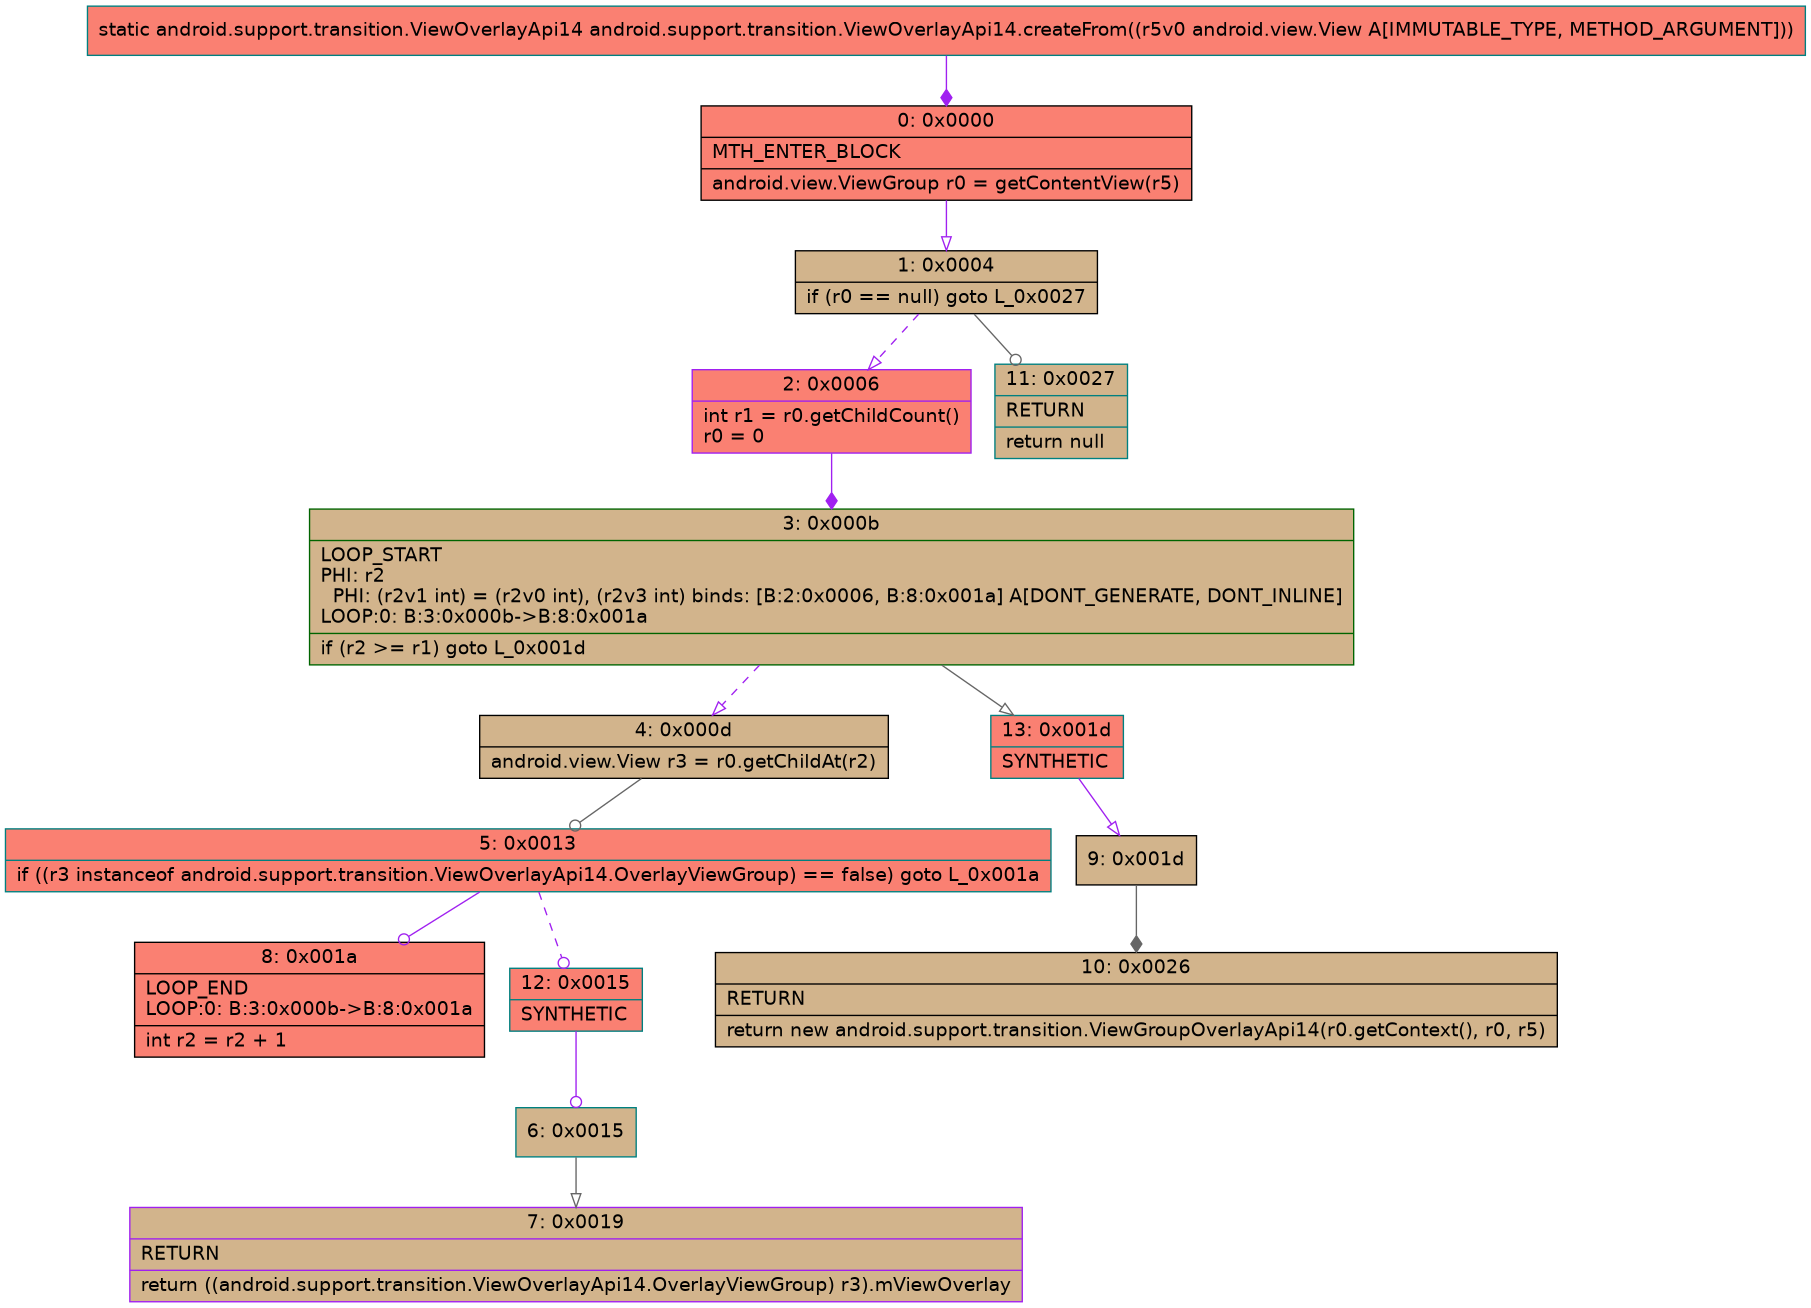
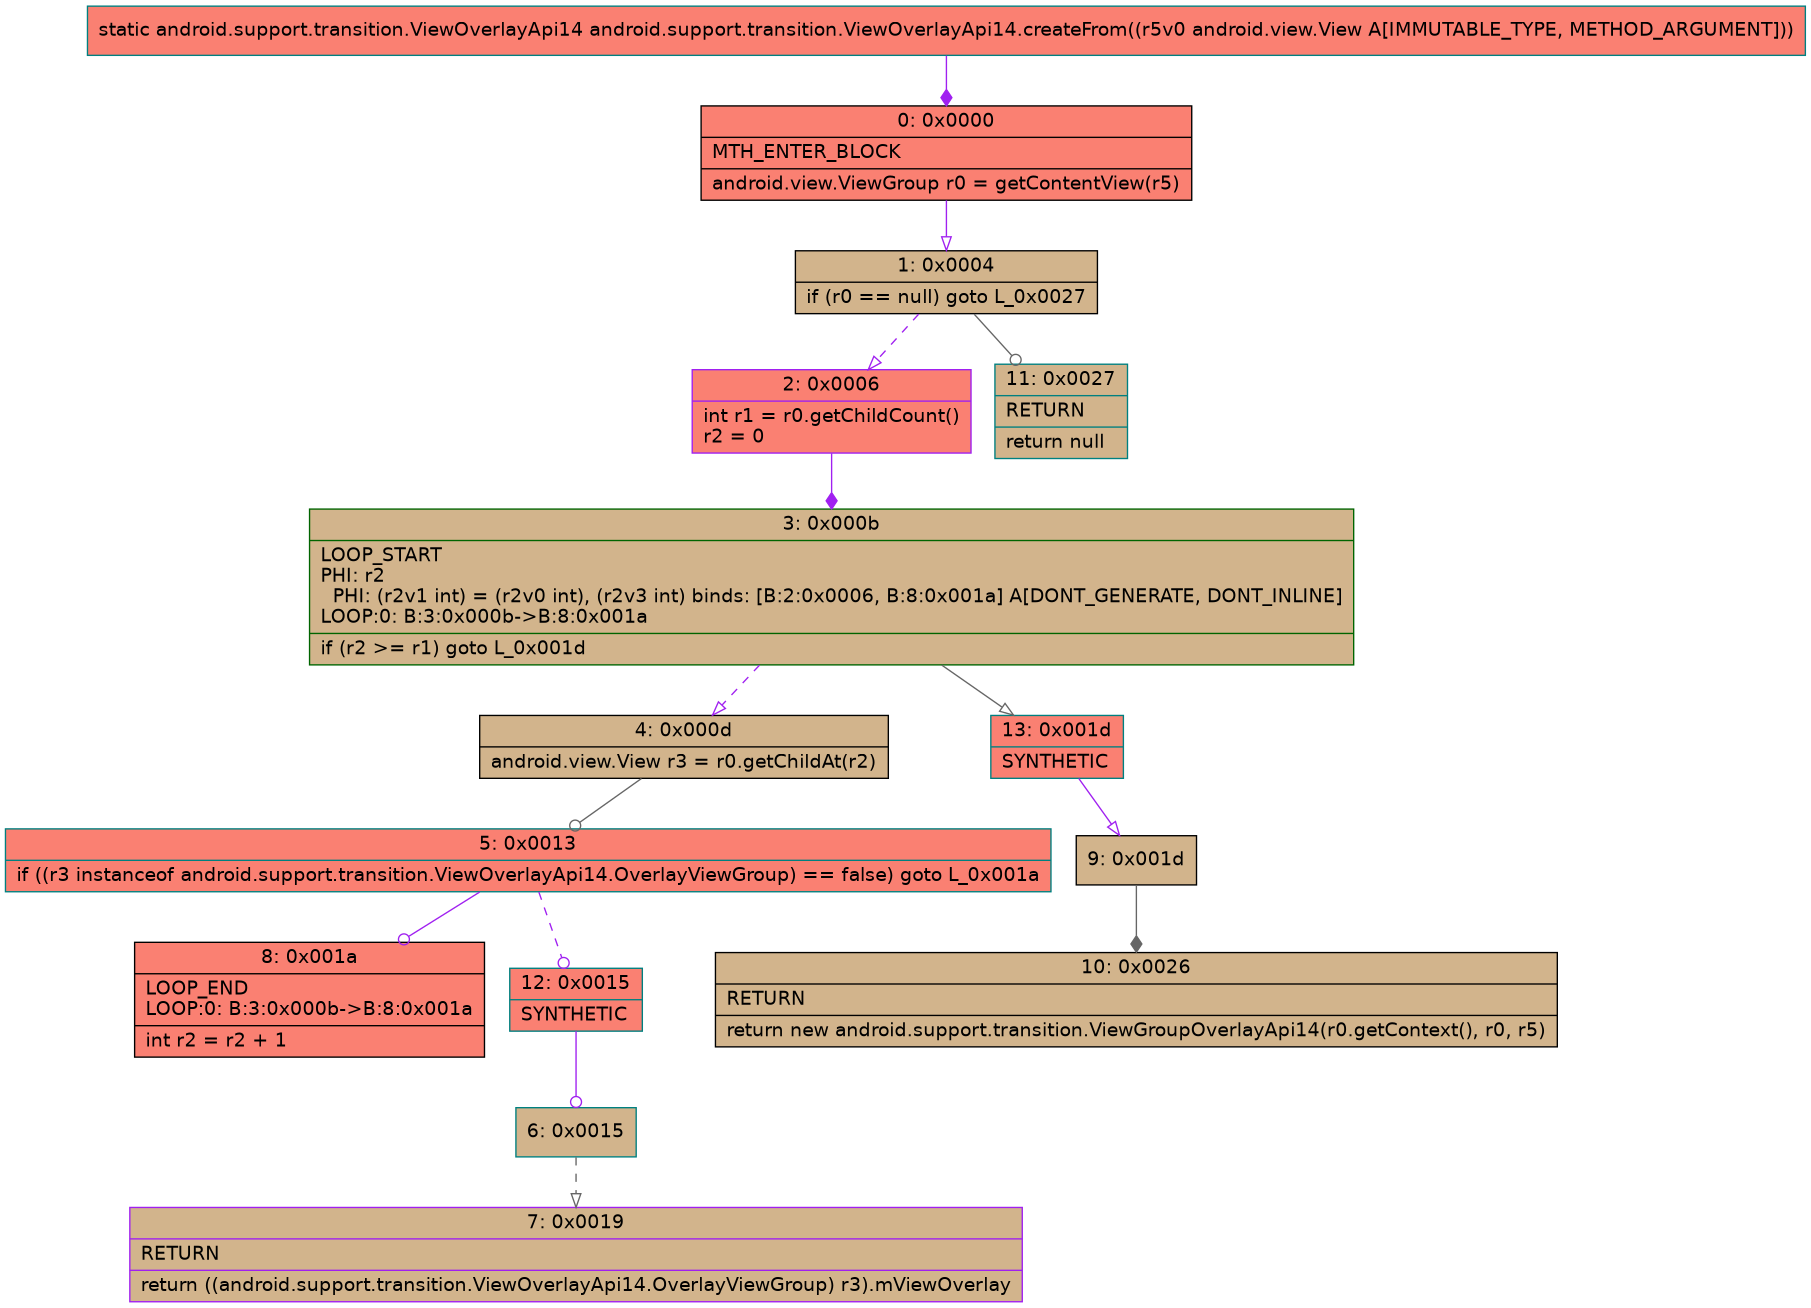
node "2: 0x0006": text "r0 = 0" -> "r2 = 0"
edge "6: 0x0015" -> "7: 0x0019": style solid -> dashed
